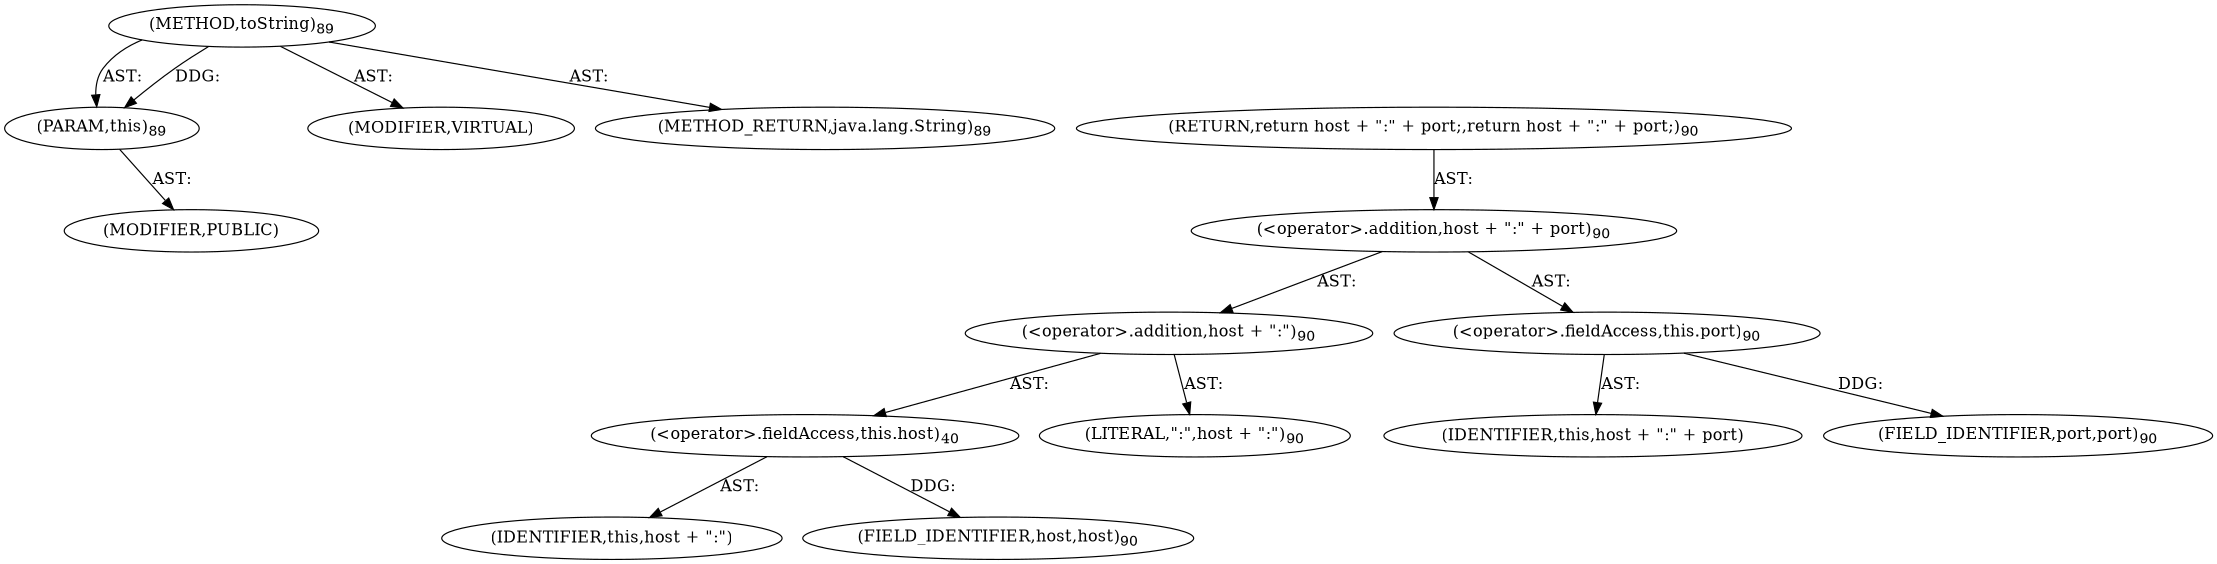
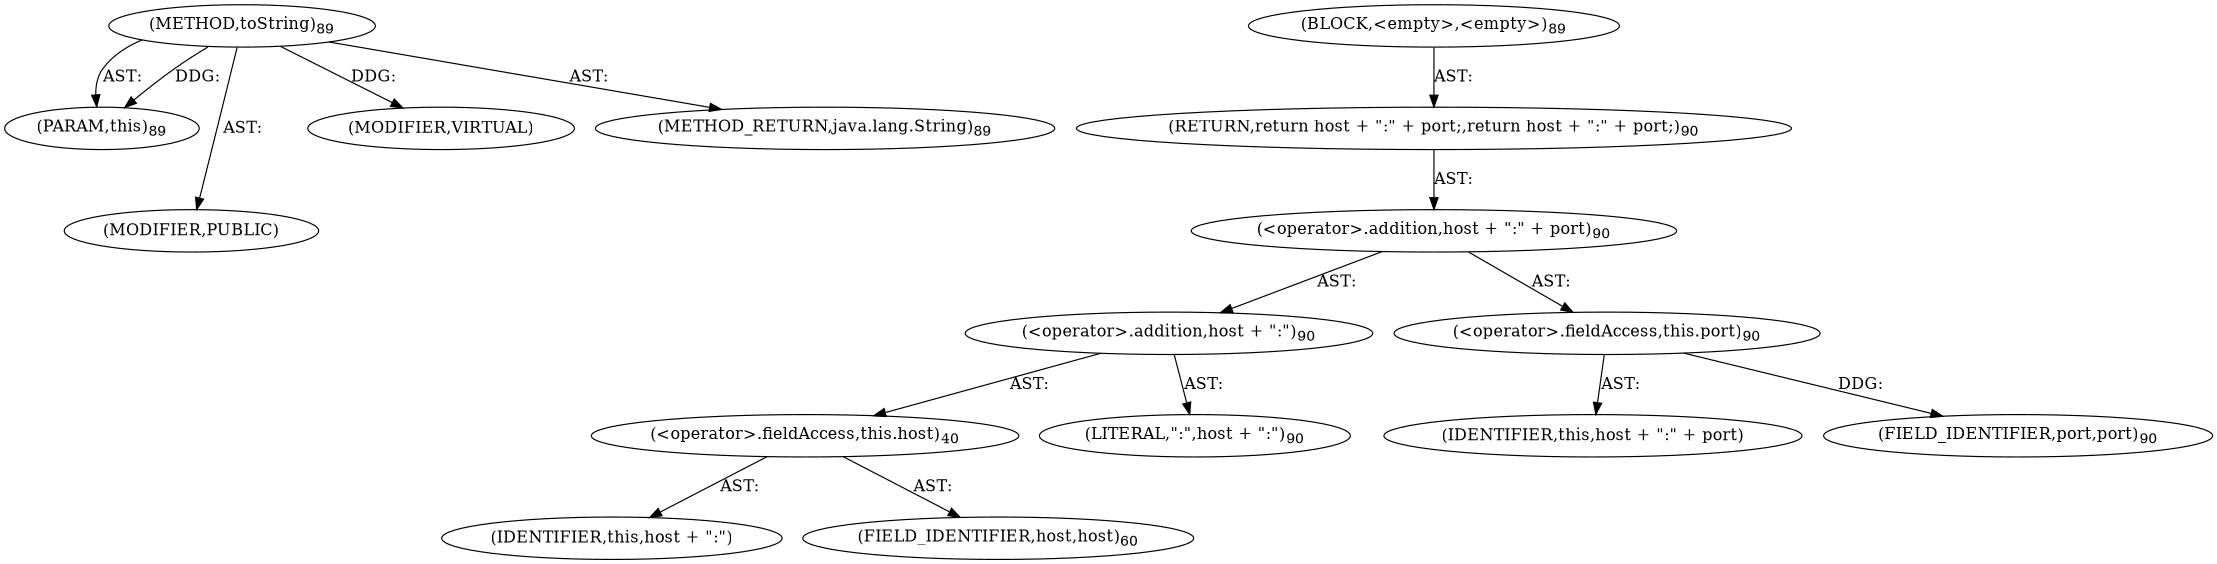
node "(BLOCK,<empty>,<empty>)": added
edge "(METHOD,toString)" -> "(MODIFIER,VIRTUAL)": label "AST: " -> "DDG: "
edge "(PARAM,this)" -> "(MODIFIER,PUBLIC)": now "(METHOD,toString)" -> "(MODIFIER,PUBLIC)"
edge "(<operator>.fieldAccess,this.host)" -> "(FIELD_IDENTIFIER,host,host)": label "DDG: " -> "AST: "
node "(FIELD_IDENTIFIER,host,host)": text "90" -> "60"
